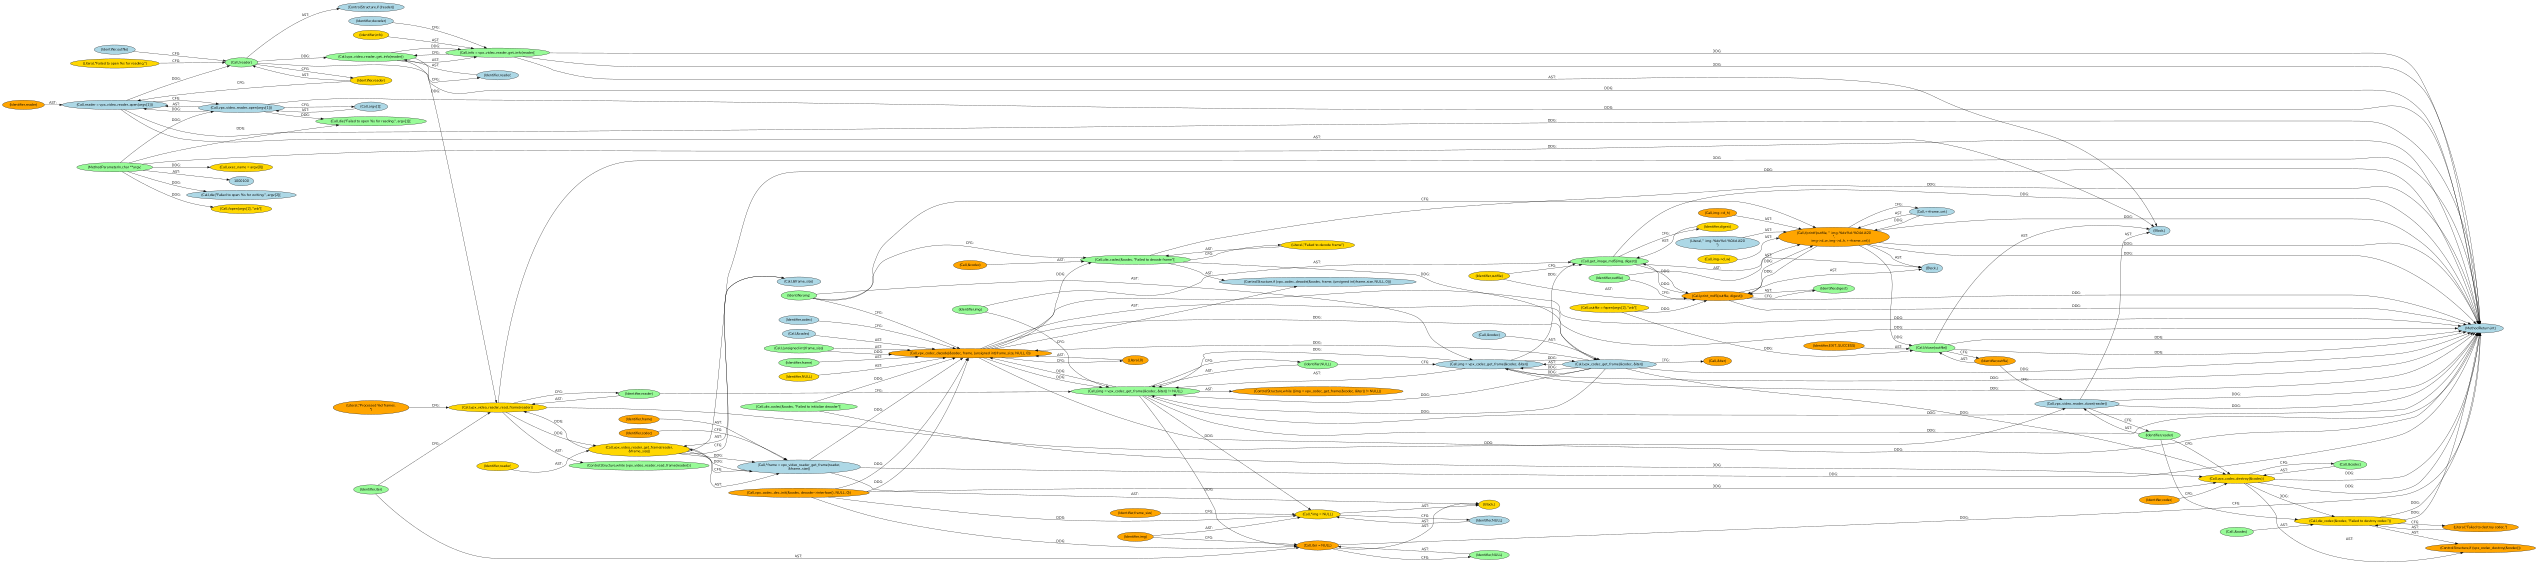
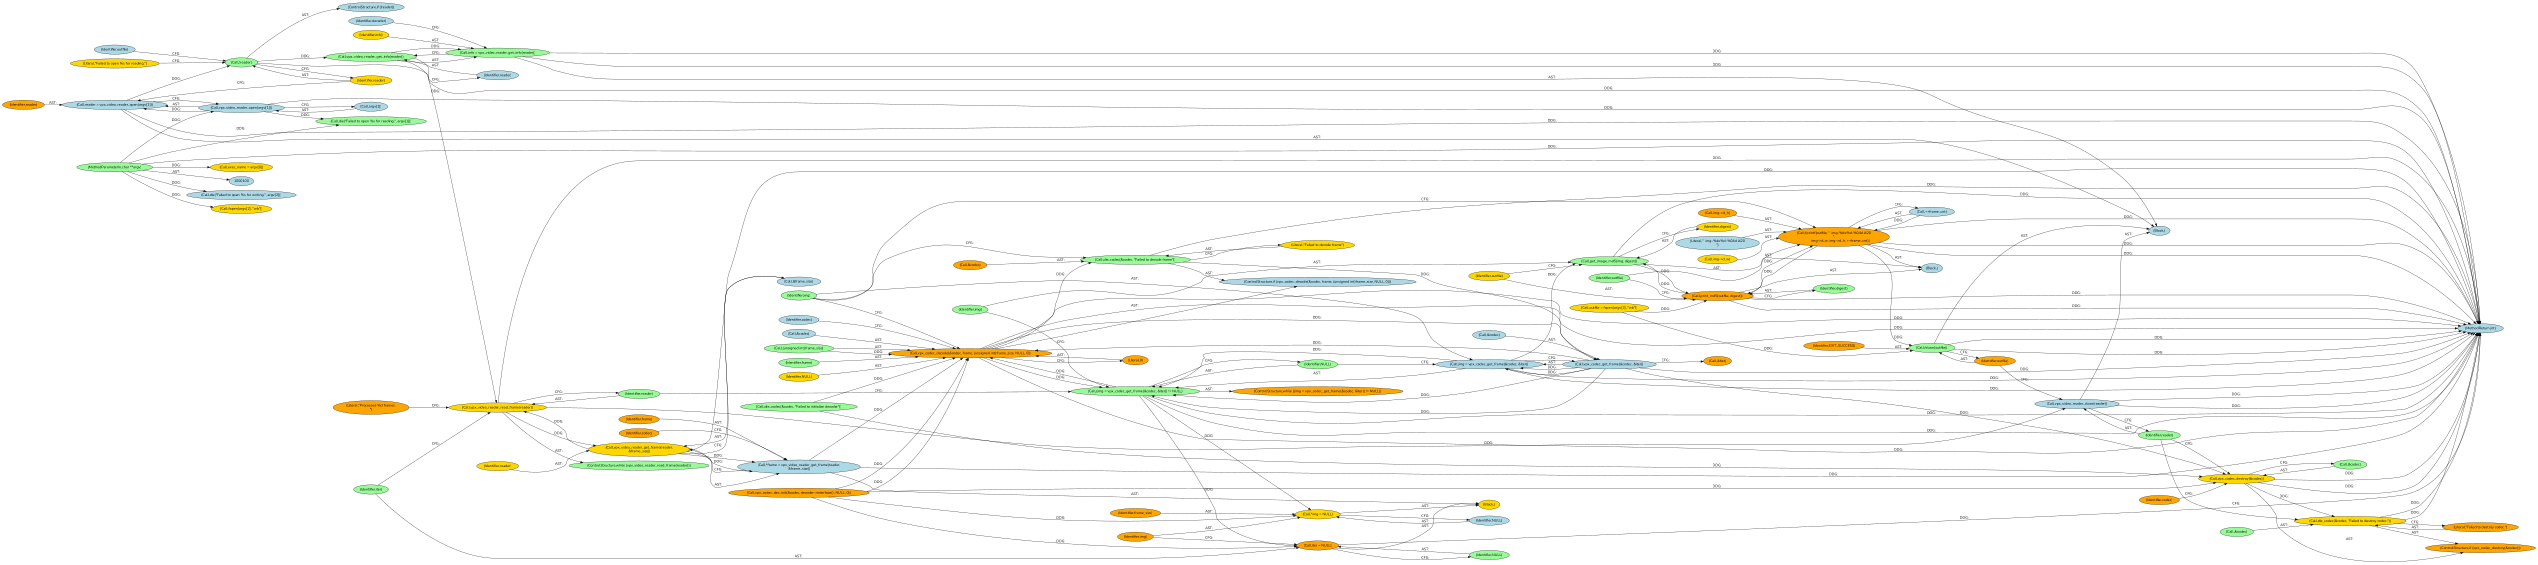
edge "(Call,img = vpx_codec_get_frame(&codec, &iter))" -> "(Call,vpx_codec_get_frame(&codec, &iter))": label "DDG: " -> "CFG: "
edge "(Identifier,frame_size)" -> "(Call,*img = NULL)": label "CFG: " -> "AST: "
